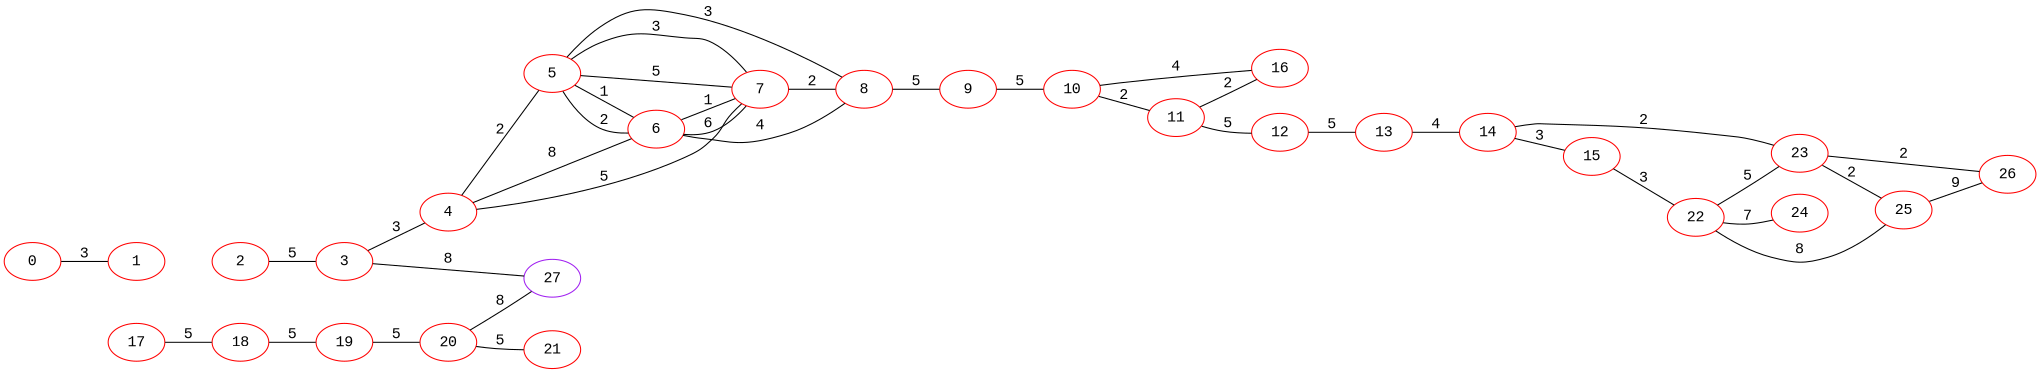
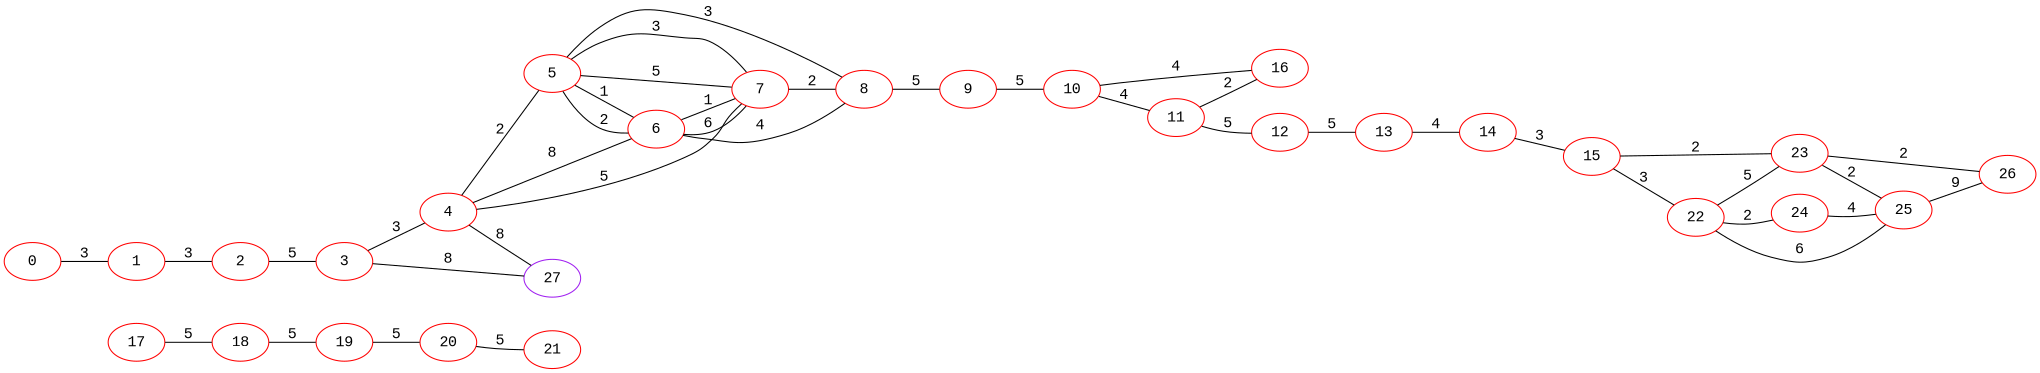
edge "10" -- "11": label "2" -> "4"
edge "14" -- "23": now "15" -- "23"
edge "24" -- "22": label "7" -> "2"
edge "25" -- "24": added, label "4"
edge "25" -- "22": label "8" -> "6"
edge "1" -- "2": added, label "3"
edge "27" -- "20": now "27" -- "4"
